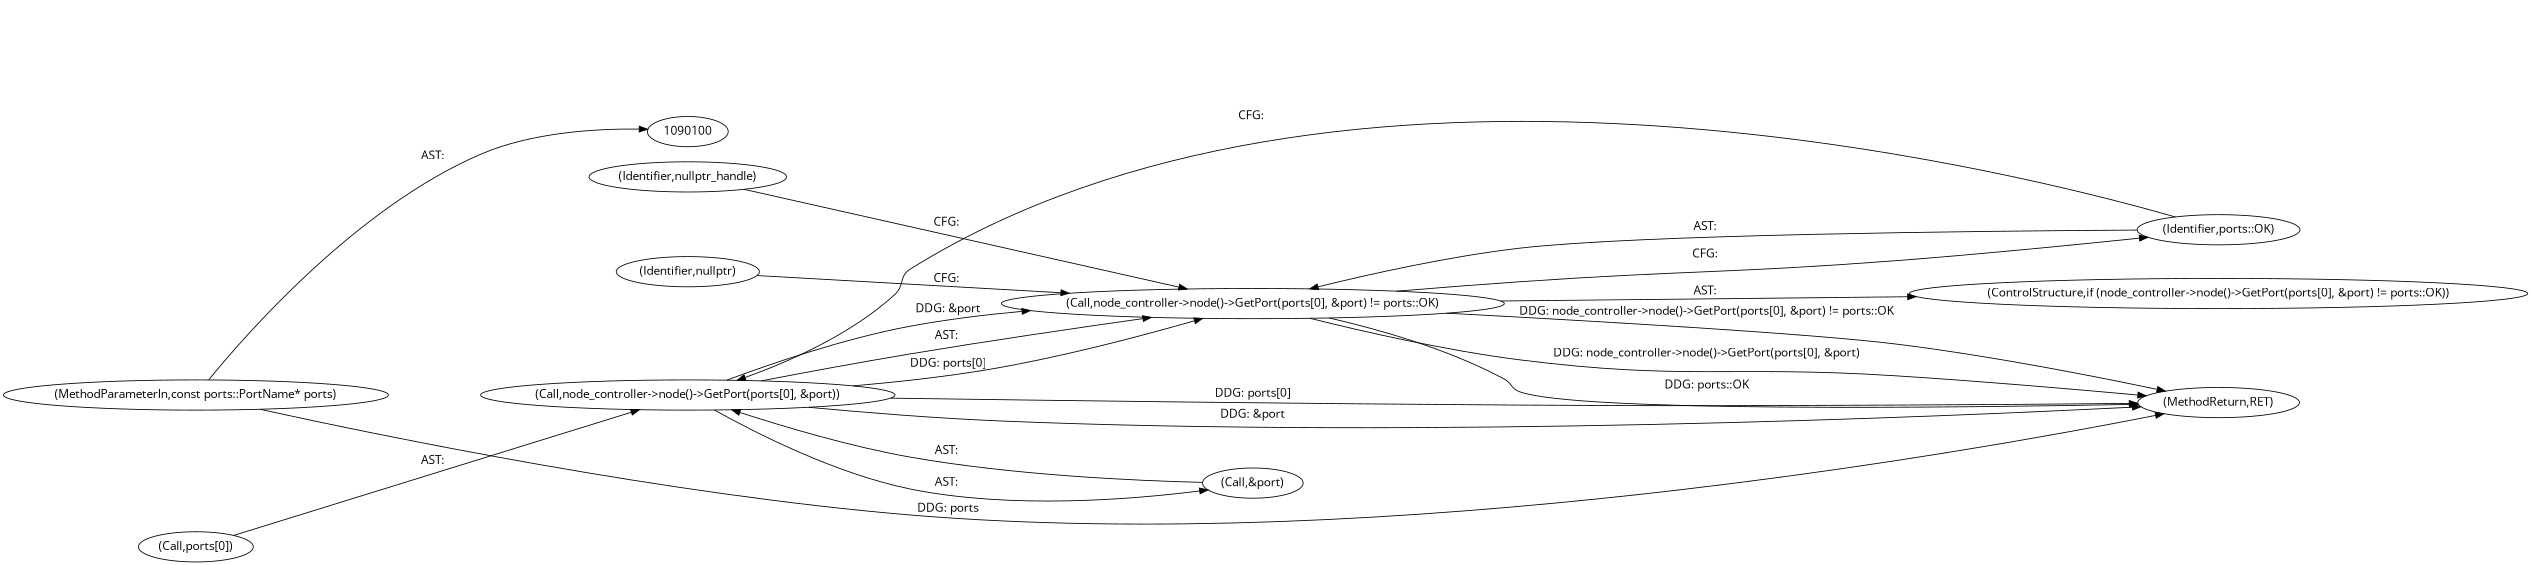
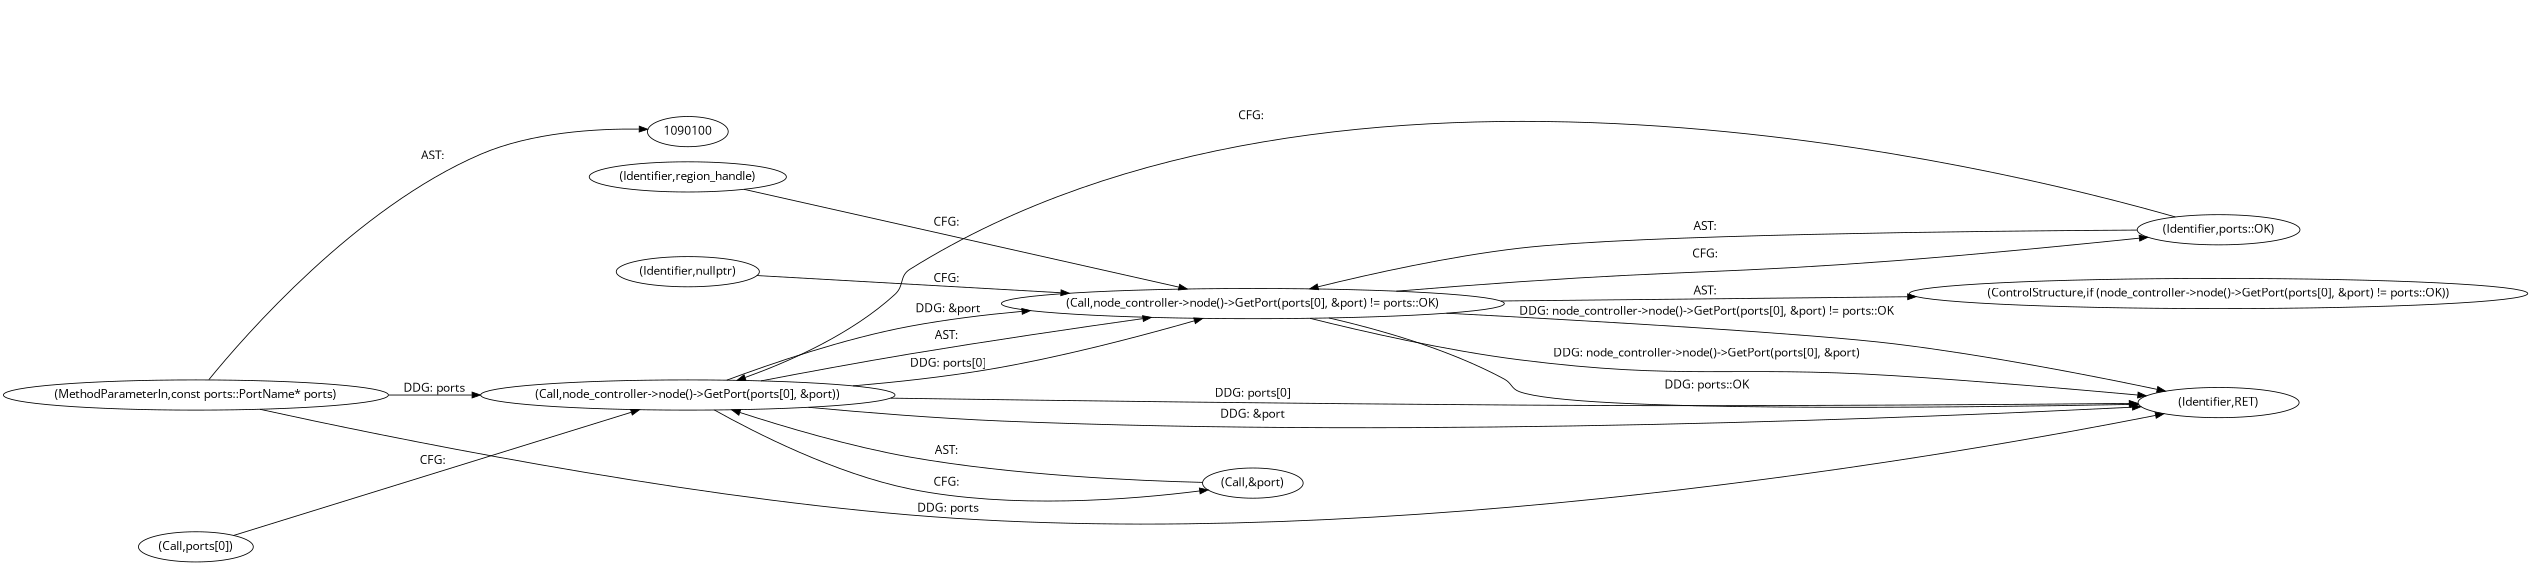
node "(Identifier,nullptr_handle)": label "(Identifier,nullptr_handle)" -> "(Identifier,region_handle)"
edge "(MethodParameterIn,const ports::PortName* ports)" -> "(Call,node_controller->node()->GetPort(ports[0], &port))": added, label "DDG: ports"
node "(MethodReturn,RET)": label "(MethodReturn,RET)" -> "(Identifier,RET)"
edge "(Call,ports[0])" -> "(Call,node_controller->node()->GetPort(ports[0], &port))": label "AST: " -> "CFG: "
edge "(Call,node_controller->node()->GetPort(ports[0], &port))" -> "(Call,&port)": label "AST: " -> "CFG: "
